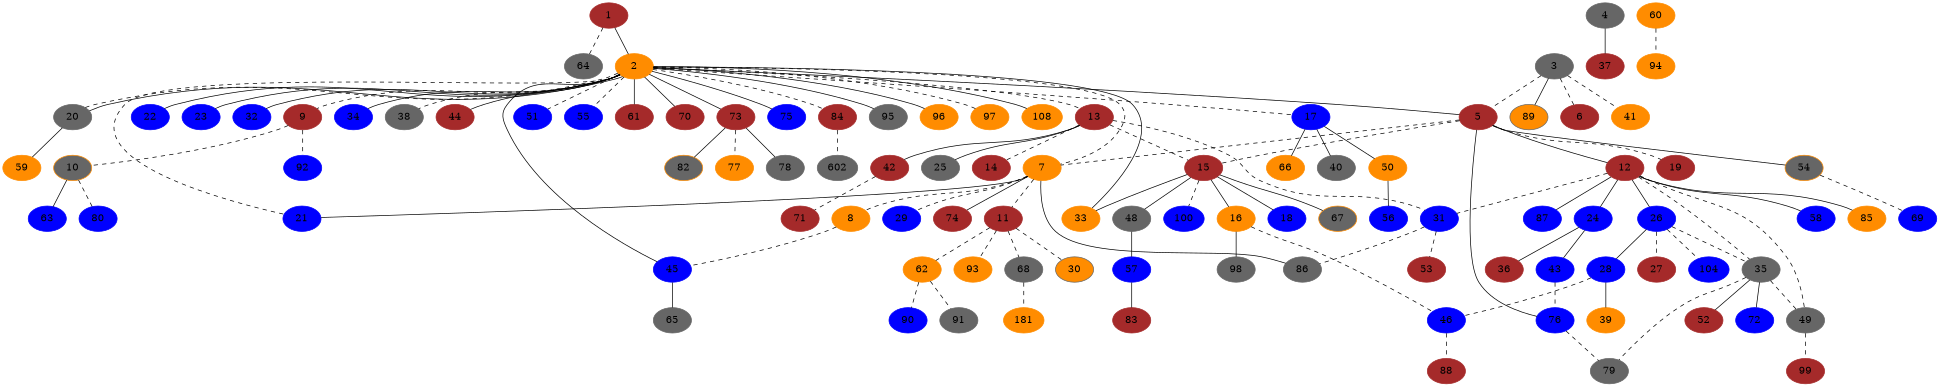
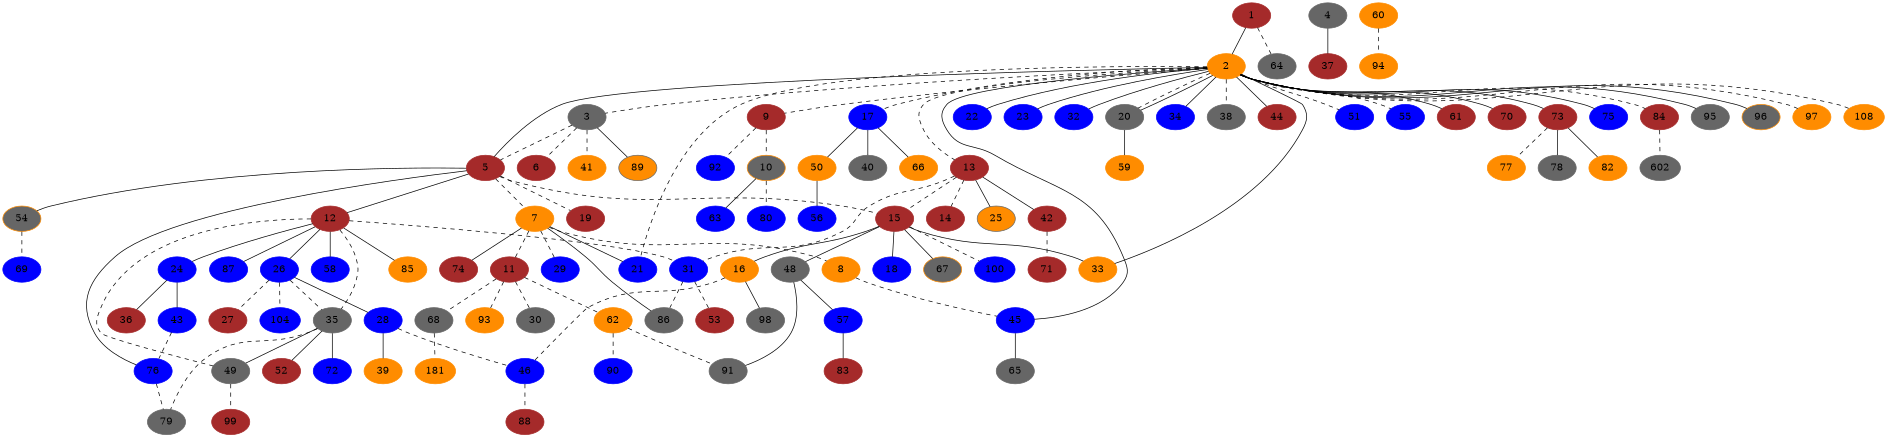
edge "2" -- "108": style solid -> dashed
edge "2" -- "7": now "2" -- "3"
node "96": fillcolor darkorange -> gray40
node "82": fillcolor gray40 -> darkorange
node "25": fillcolor gray40 -> darkorange
node "30": fillcolor darkorange -> gray40
edge "35" -- "49": style dashed -> solid
edge "48" -- "91": added
